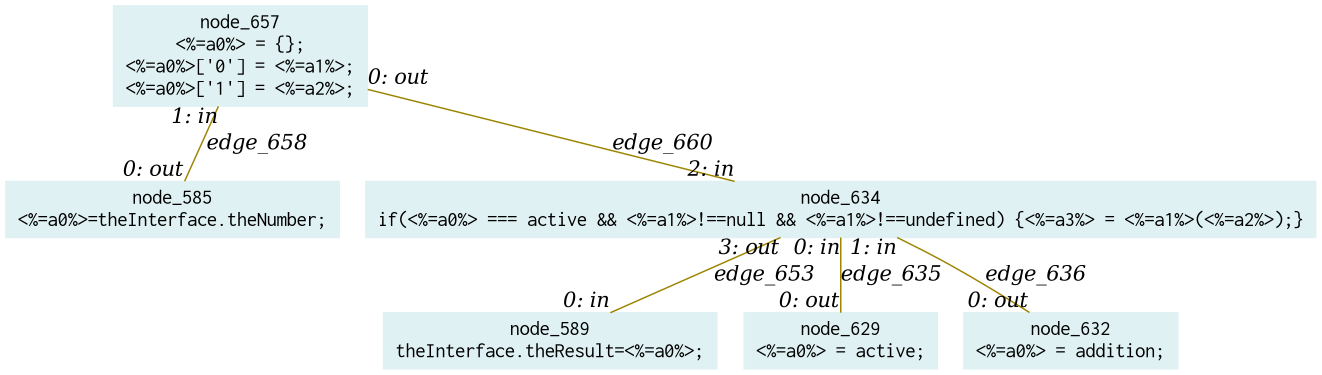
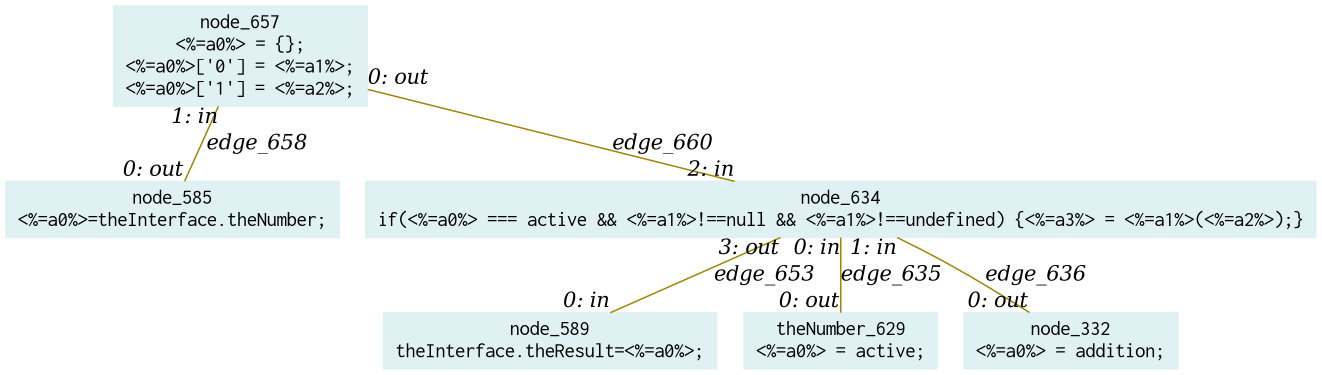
node "node_629 <%=a0%> = active;": label "node_629 <%=a0%> = active;" -> "theNumber_629 <%=a0%> = active;"
node "node_632 <%=a0%> = addition;": label "node_632 <%=a0%> = addition;" -> "node_332 <%=a0%> = addition;"
